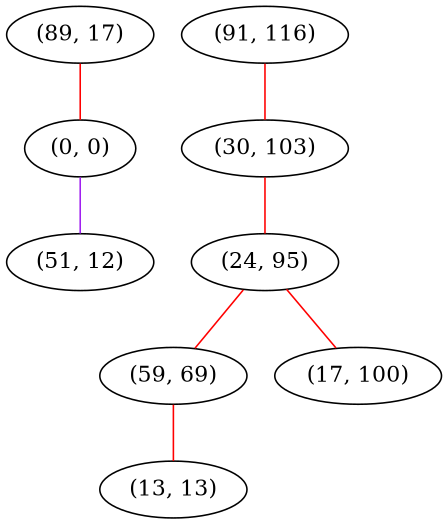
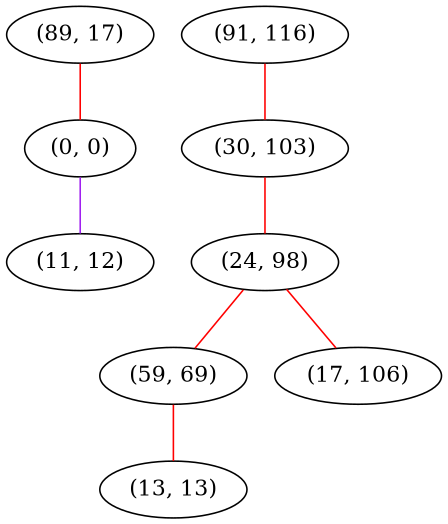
node "(51, 12)": label "(51, 12)" -> "(11, 12)"
node "(24, 95)": label "(24, 95)" -> "(24, 98)"
node "(17, 100)": label "(17, 100)" -> "(17, 106)"
